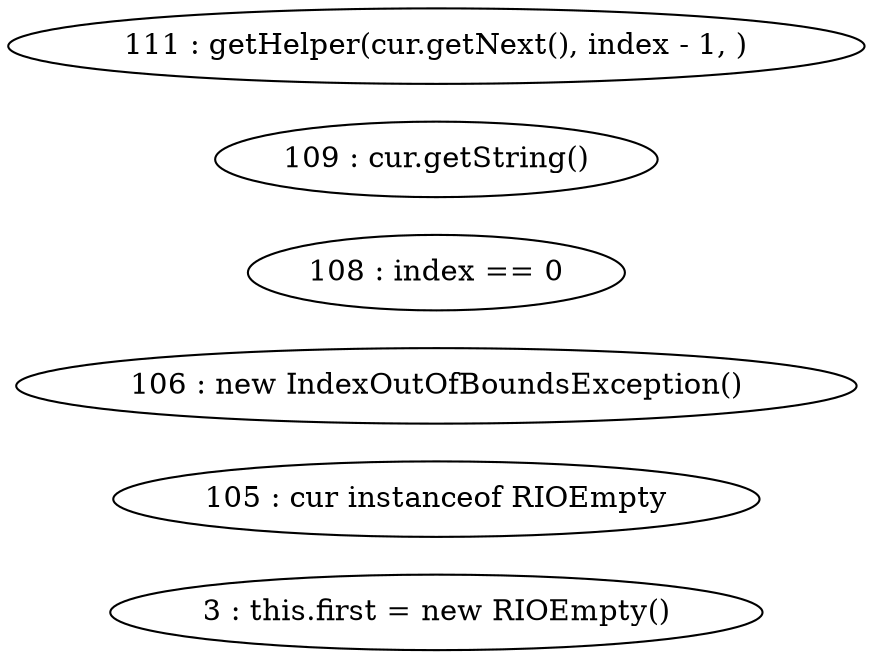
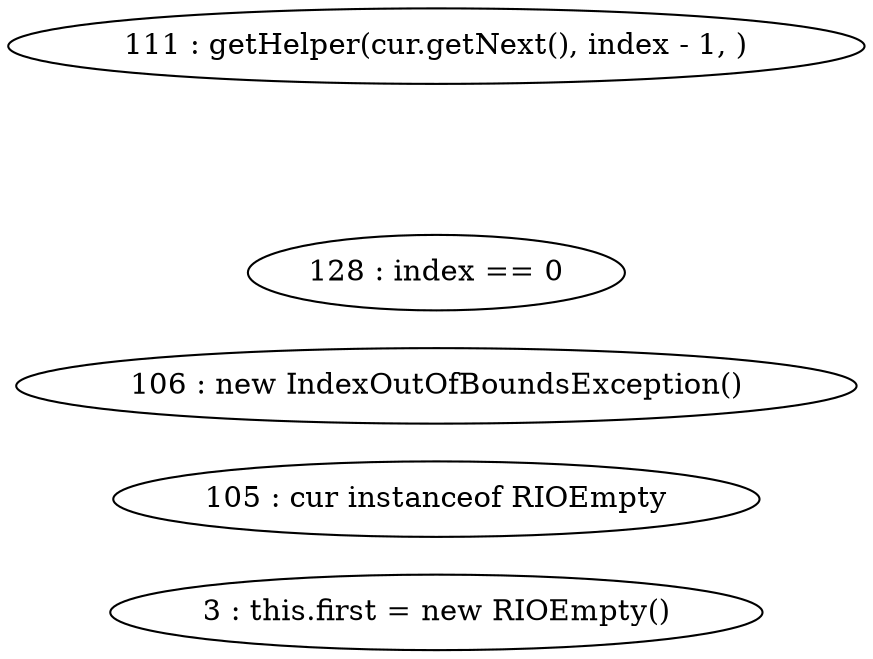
node "109 : cur.getString()": removed
node "108 : index == 0": label "108 : index == 0" -> "128 : index == 0"
